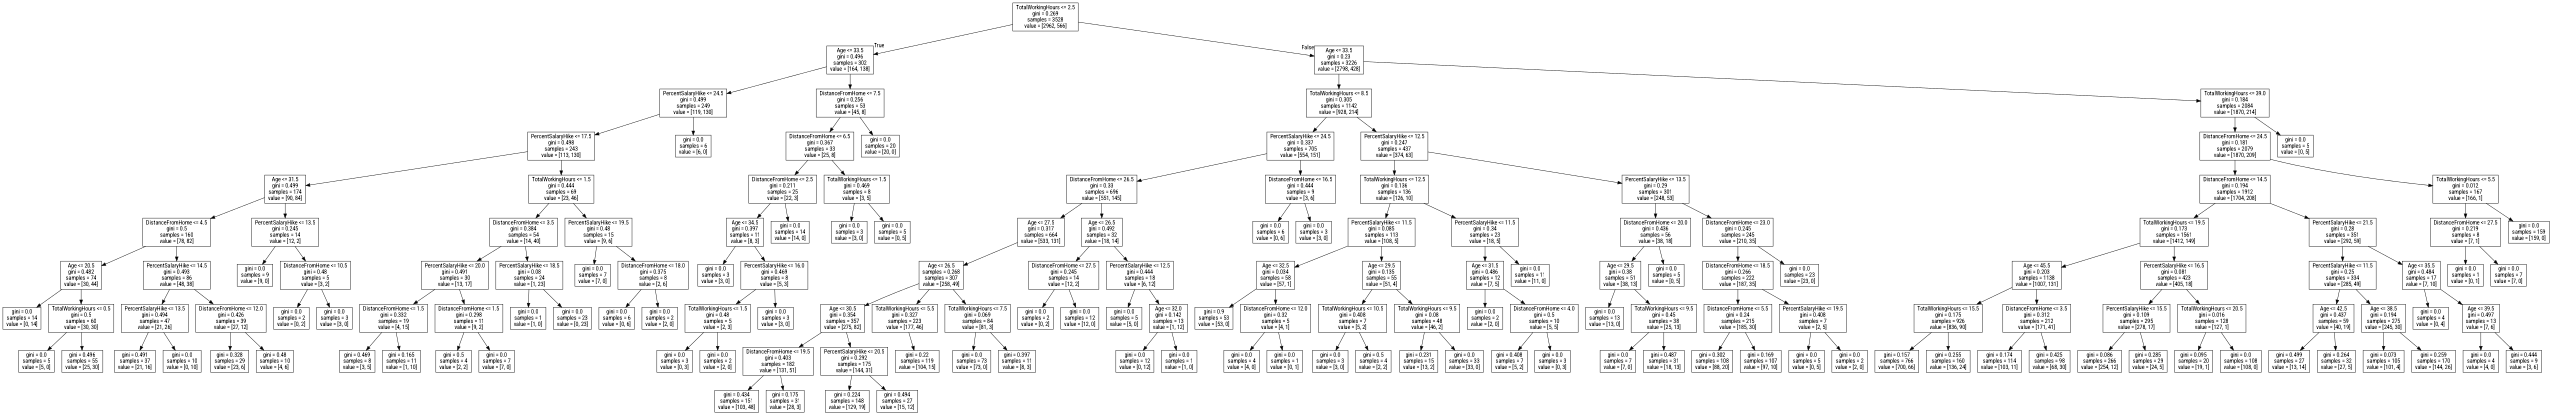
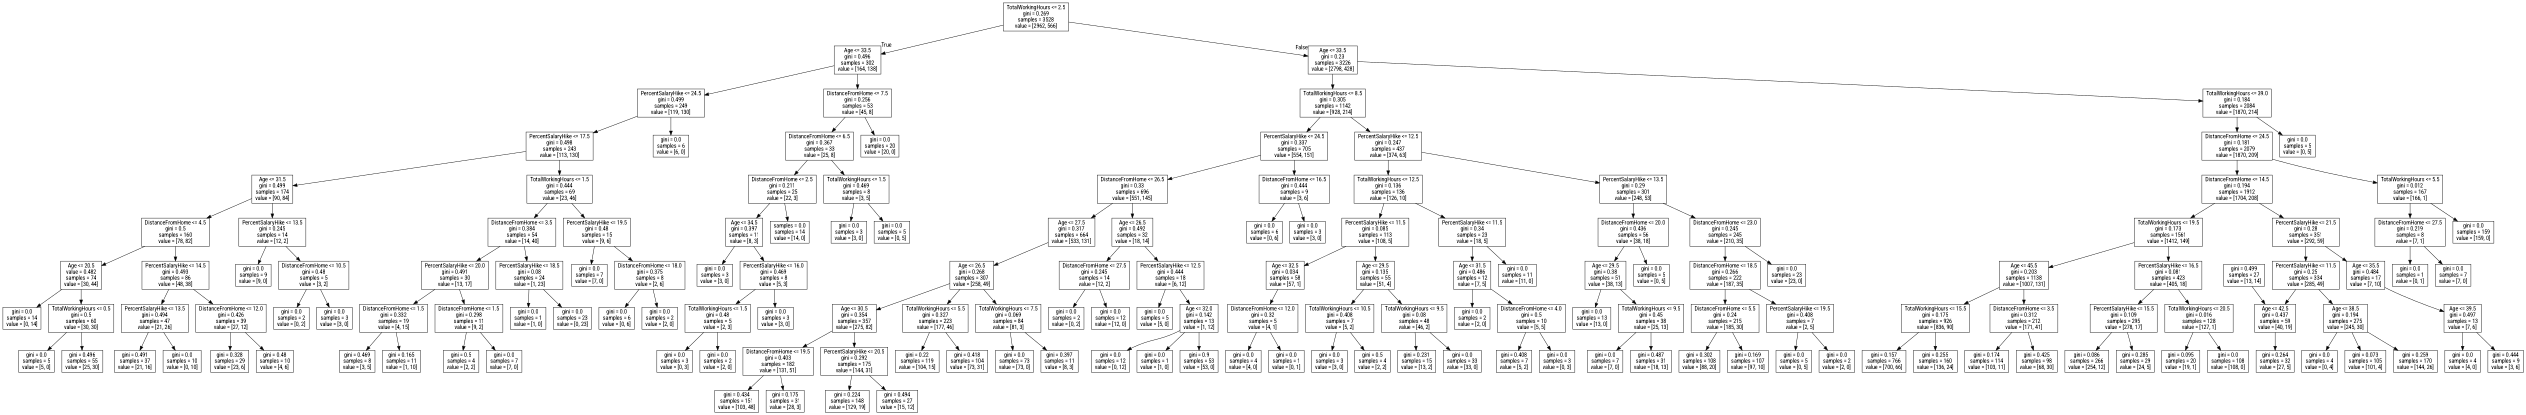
node "gini = 0.0 samples = 14 value = [14, 0]": label "gini = 0.0 samples = 14 value = [14, 0]" -> "samples = 0.0 samples = 14 value = [14, 0]"
node "Age <= 20.5 gini = 0.482 samples = 74 value = [30, 44]": label "Age <= 20.5 gini = 0.482 samples = 74 value = [30, 44]" -> "Age <= 20.5 value = 0.482 samples = 74 value = [30, 44]"
node "Age <= 26.5 samples = 0.268 samples = 307 value = [258, 49]": label "Age <= 26.5 samples = 0.268 samples = 307 value = [258, 49]" -> "Age <= 26.5 gini = 0.268 samples = 307 value = [258, 49]"
edge "Age <= 35.5 gini = 0.484 samples = 17 value = [7, 10]" -> "gini = 0.0 samples = 4 value = [0, 4]": now "Age <= 38.5 gini = 0.194 samples = 275 value = [245, 30]" -> "gini = 0.0 samples = 4 value = [0, 4]"
edge "Age <= 32.5 gini = 0.034 samples = 58 value = [57, 1]" -> "gini = 0.9 samples = 53 value = [53, 0]": now "Age <= 32.0 gini = 0.142 samples = 13 value = [1, 12]" -> "gini = 0.9 samples = 53 value = [53, 0]"
edge "Age <= 42.5 gini = 0.437 samples = 59 value = [40, 19]" -> "gini = 0.499 samples = 27 value = [13, 14]": reversed
node "gini = 0.418 samples = 104 value = [73, 31]": added
